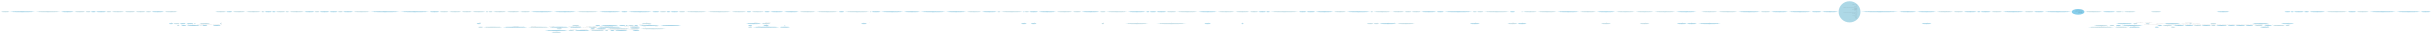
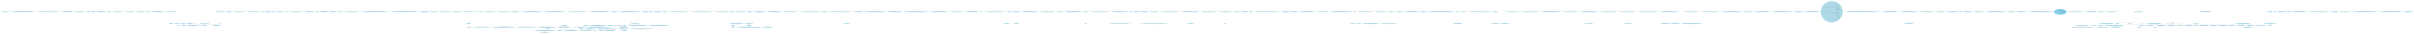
node "Entry System.Text.RegularExpressions.Regex.Escape(string)": removed
node "Entry System.Uri.EscapeUriString(string)": removed
